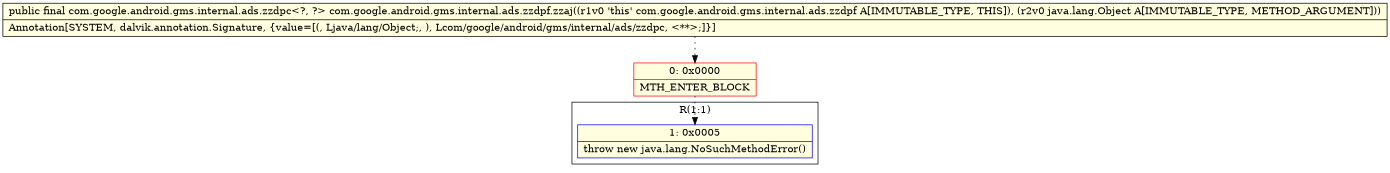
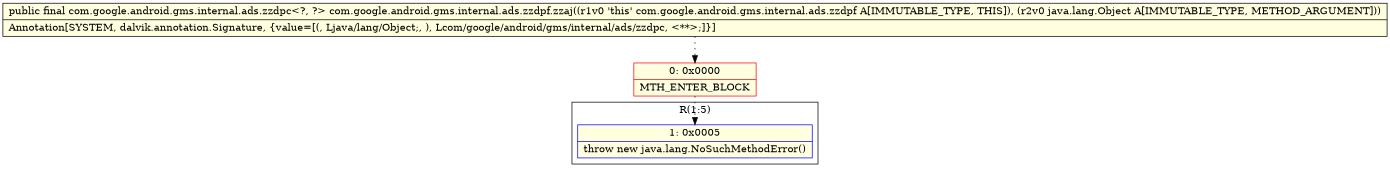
cluster "R(1:1)": label "R(1:1)" -> "R(1:5)"
